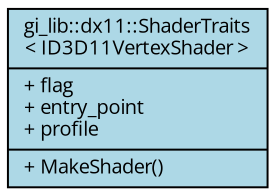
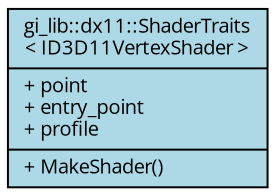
node "gi_lib::dx11::ShaderTraits": text "+ flag" -> "+ point"
